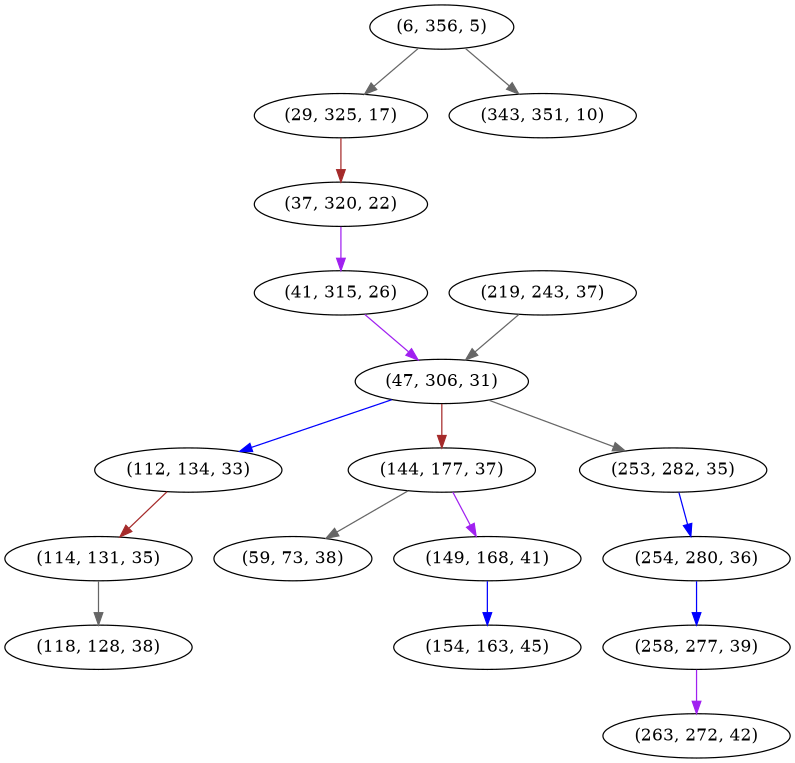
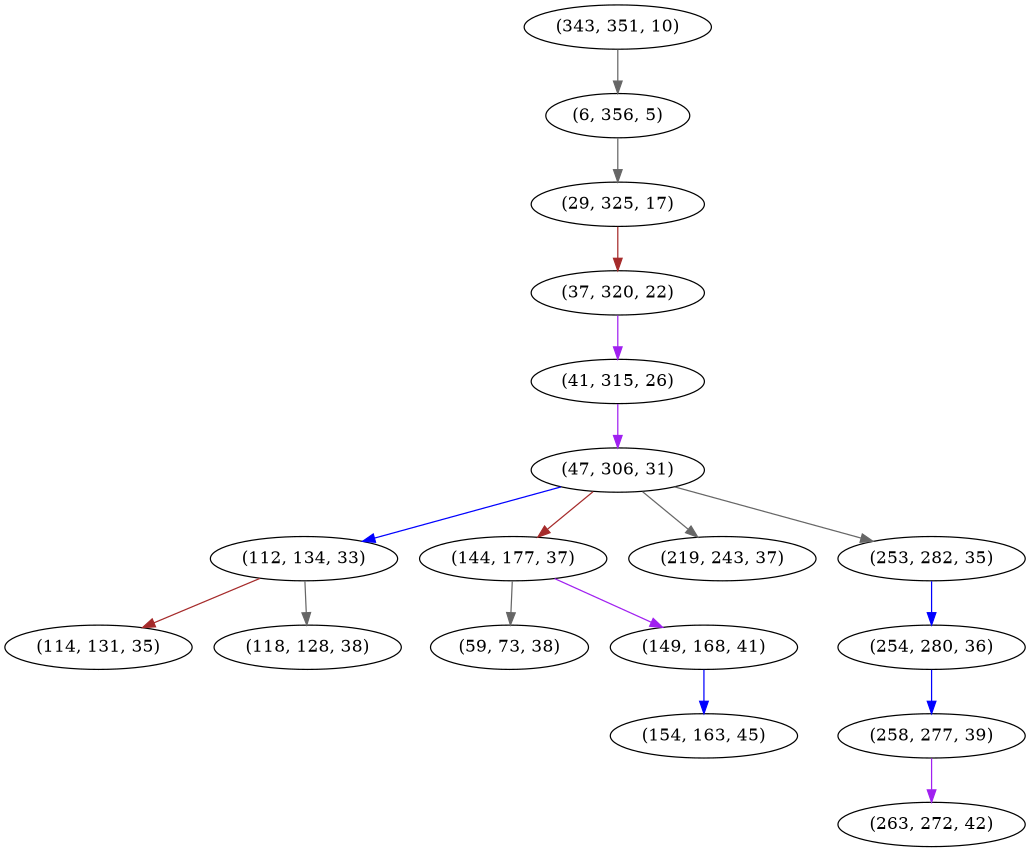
edge "(6, 356, 5)" -> "(343, 351, 10)": reversed
edge "(219, 243, 37)" -> "(47, 306, 31)": reversed
edge "(114, 131, 35)" -> "(118, 128, 38)": now "(112, 134, 33)" -> "(118, 128, 38)"
